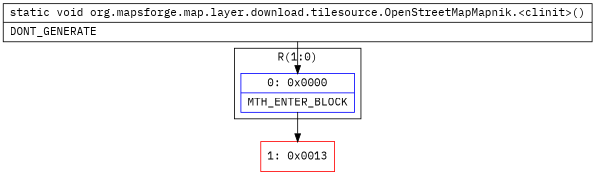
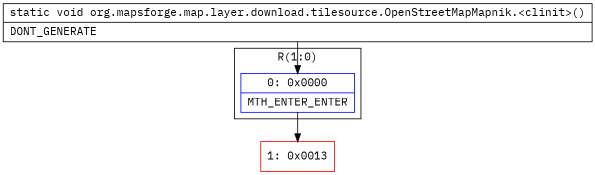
node "0: 0x0000": text "MTH_ENTER_BLOCK" -> "MTH_ENTER_ENTER"
